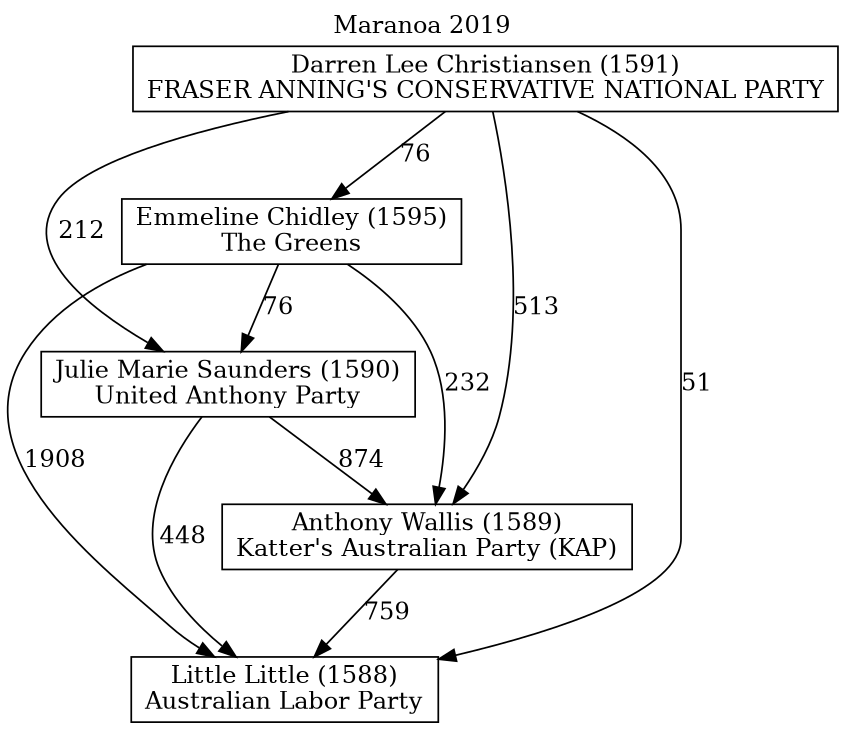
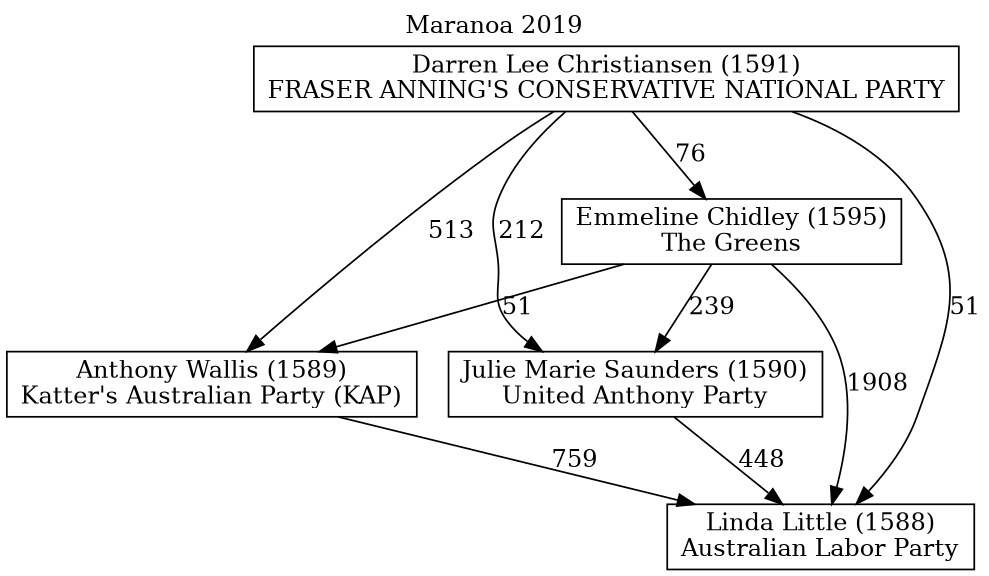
edge "Emmeline Chidley (1595) The Greens" -> "Julie Marie Saunders (1590) United Anthony Party": label "76" -> "239"
edge "Emmeline Chidley (1595) The Greens" -> "Anthony Wallis (1589) Katter's Australian Party (KAP)": label "232" -> "51"
edge "Julie Marie Saunders (1590) United Anthony Party" -> "Anthony Wallis (1589) Katter's Australian Party (KAP)": removed, label "874"
node "Little Little (1588) Australian Labor Party": label "Little Little (1588) Australian Labor Party" -> "Linda Little (1588) Australian Labor Party"
